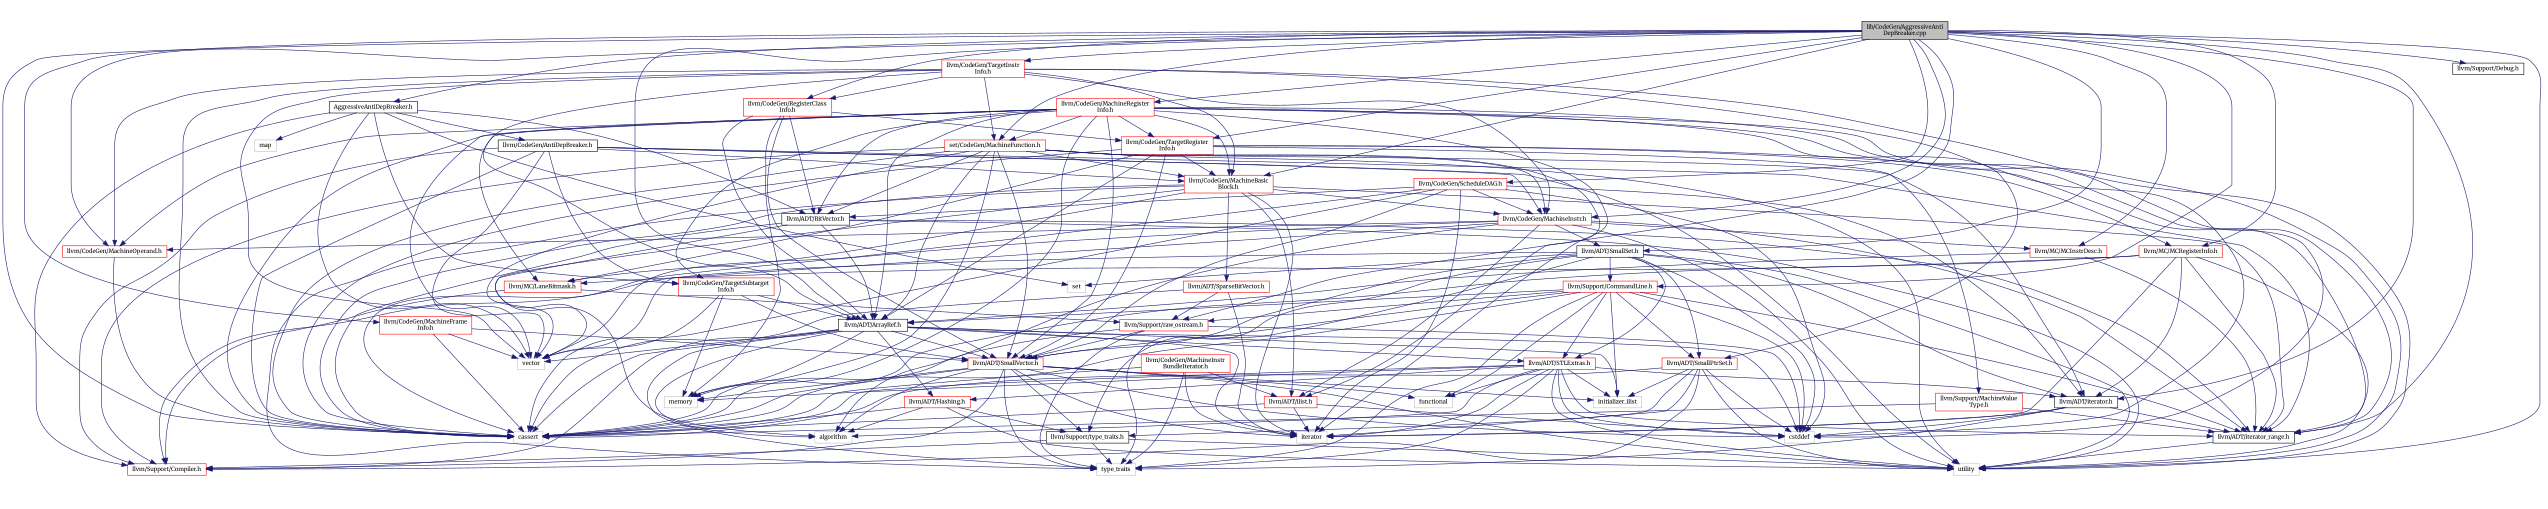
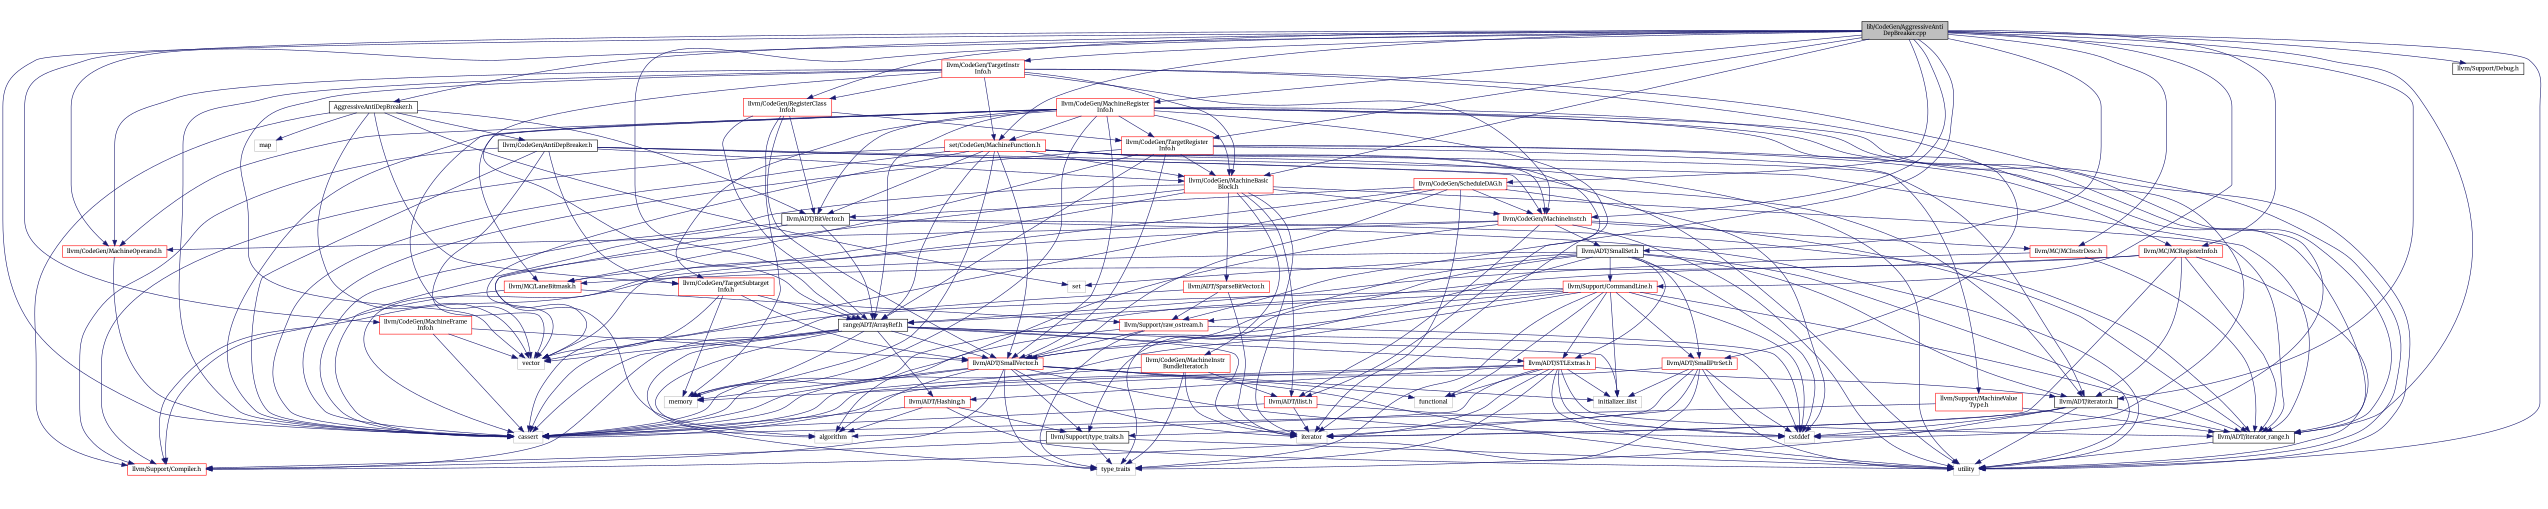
edge "llvm/CodeGen/MachineInstr.h" -> "vector": now "llvm/Support/CommandLine.h" -> "vector"
node "llvm/ADT/ArrayRef.h": label "llvm/ADT/ArrayRef.h" -> "range/ADT/ArrayRef.h"
edge "llvm/ADT/iterator.h" -> "utility": added
edge "llvm/CodeGen/MachineBasic Block.h" -> "type_traits": now "llvm/CodeGen/MachineBasic Block.h" -> "llvm/CodeGen/MachineInstr BundleIterator.h"
